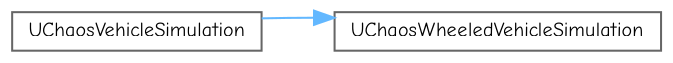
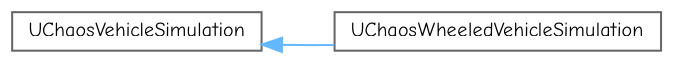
edge "UChaosVehicleSimulation" -> "UChaosWheeledVehicleSimulation": reversed
